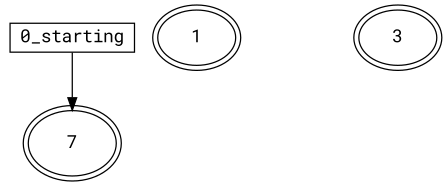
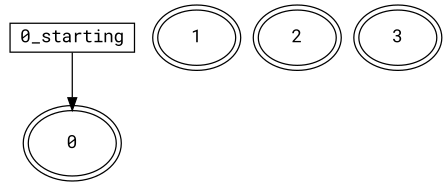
node "2": added
node "7": label "7" -> "0"
